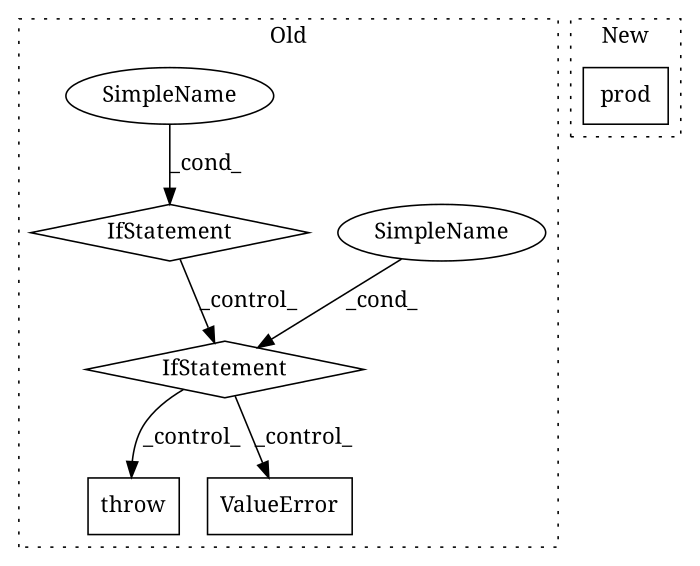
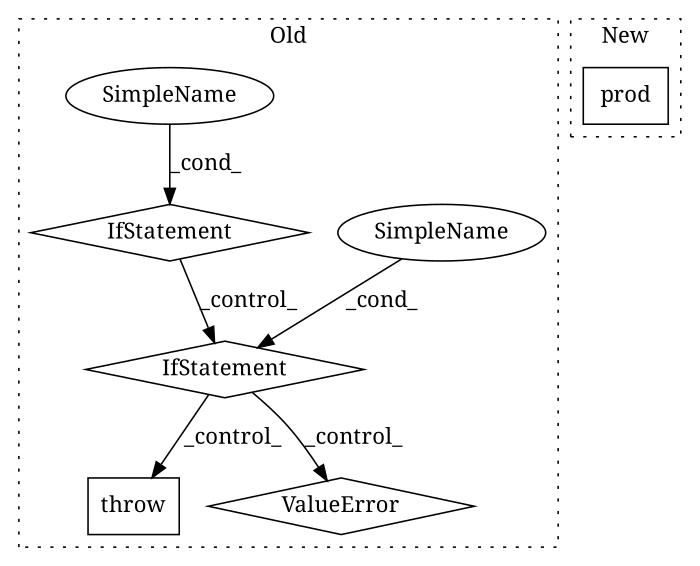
node "ValueError": shape box -> diamond
